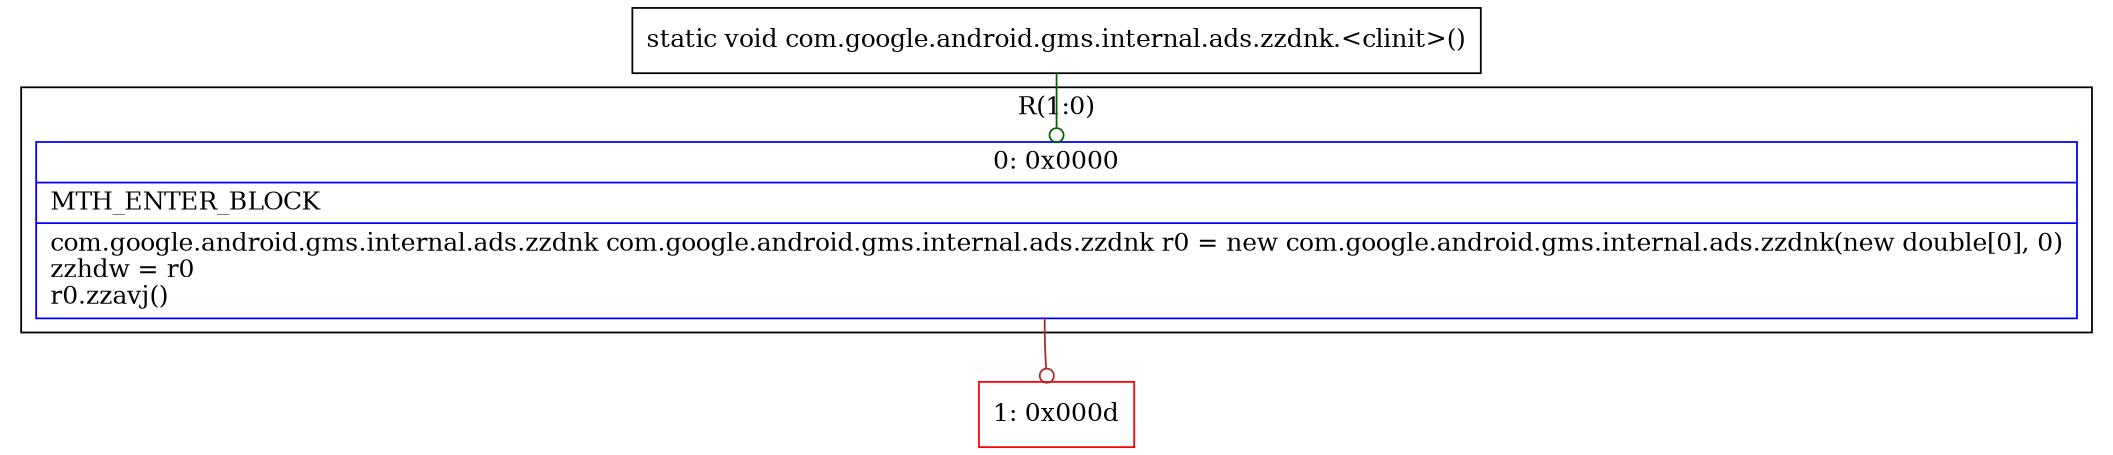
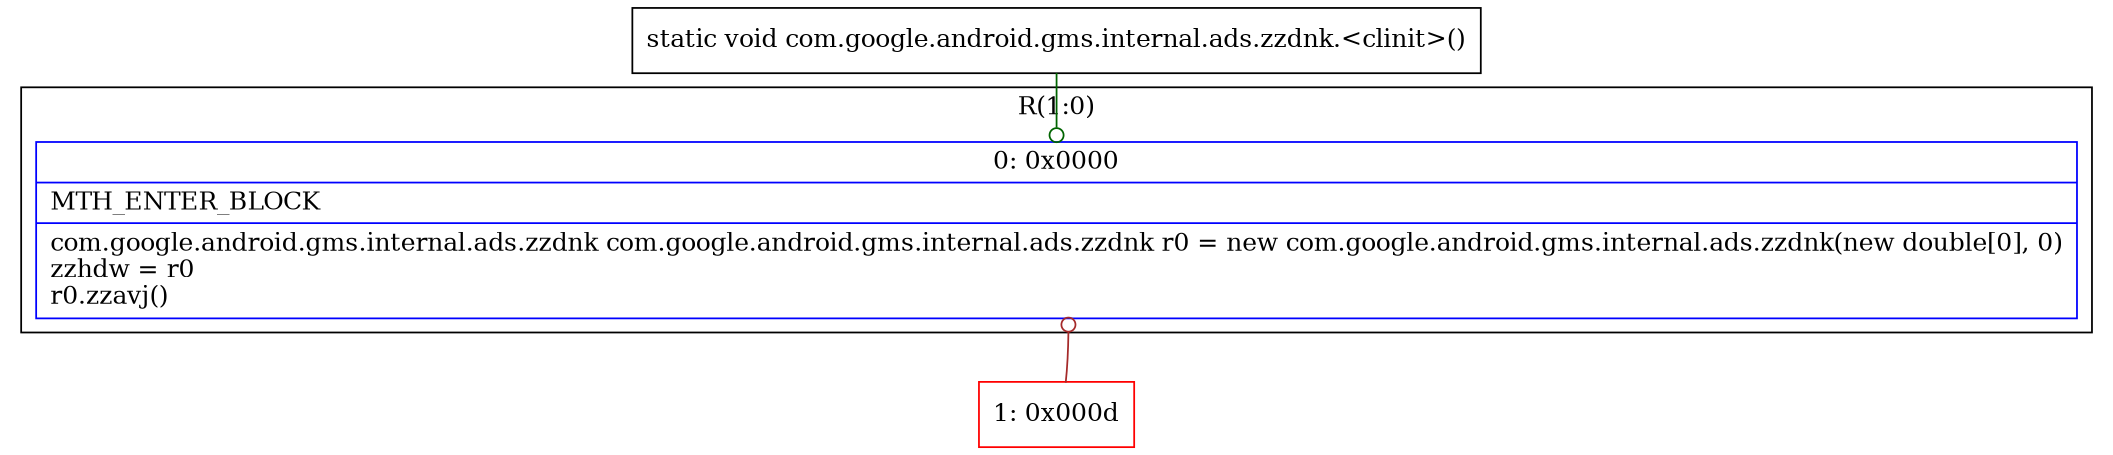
edge "0: 0x0000" -> "1: 0x000d": reversed
